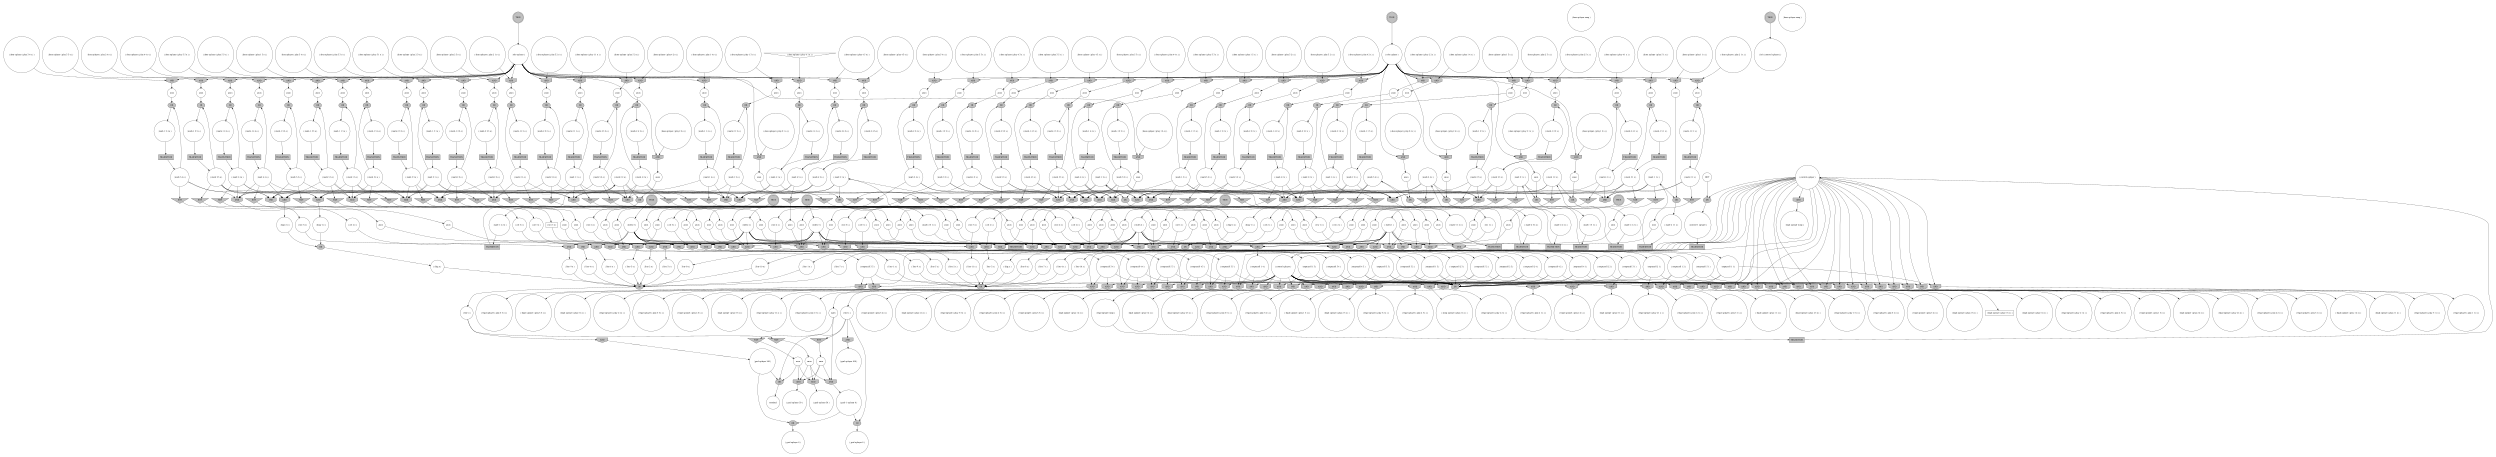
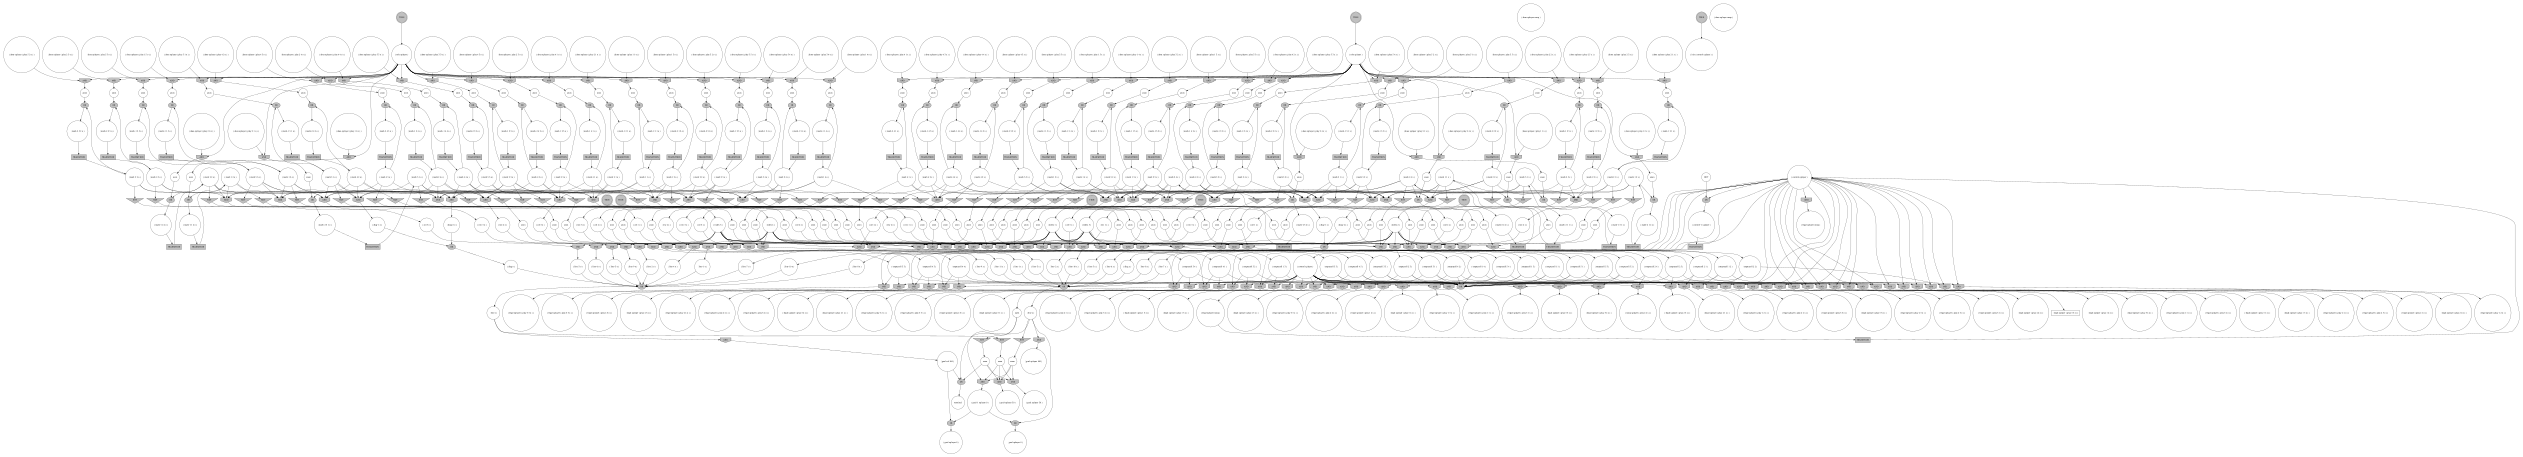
node "( does oplayer ( play 4 1 o ) )": shape invtriangle -> circle
node "( row 5 o )": shape box -> circle
node "( col 1 x )": added
node "( goal oplayer 100 )": label "( goal oplayer 100 )" -> "( goal col 100 )"
